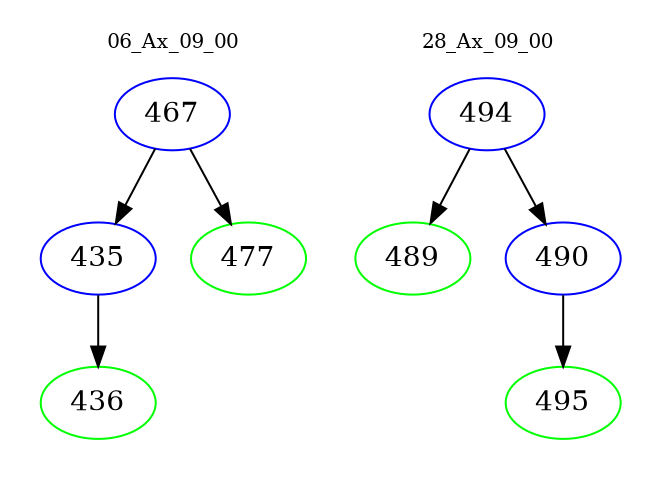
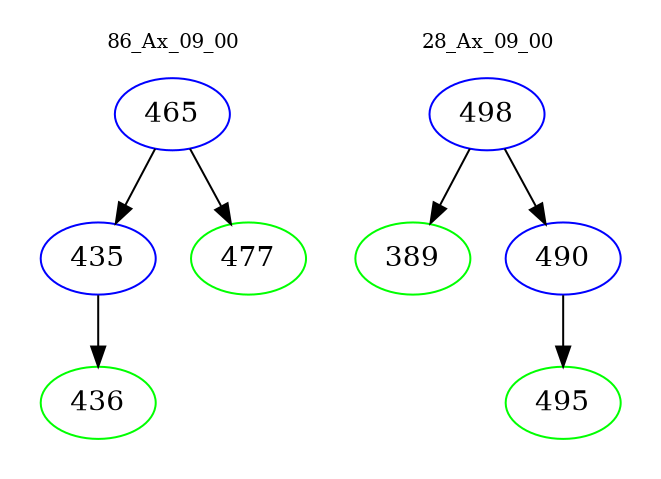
cluster "06_Ax_09_00": label "06_Ax_09_00" -> "86_Ax_09_00"
node "467": label "467" -> "465"
node "494": label "494" -> "498"
node "489": label "489" -> "389"
